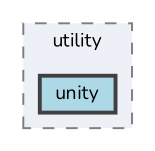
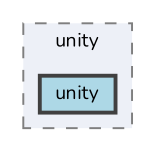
cluster "utility": label "utility" -> "unity"
